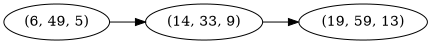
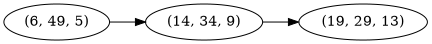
node "(14, 33, 9)": label "(14, 33, 9)" -> "(14, 34, 9)"
node "(19, 59, 13)": label "(19, 59, 13)" -> "(19, 29, 13)"
